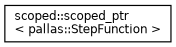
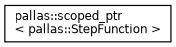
node "scoped::scoped_ptr < pallas::StepFunction >": label "scoped::scoped_ptr < pallas::StepFunction >" -> "pallas::scoped_ptr < pallas::StepFunction >"
